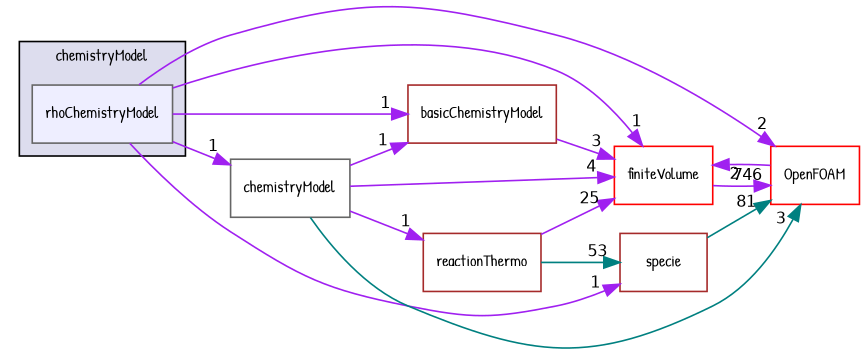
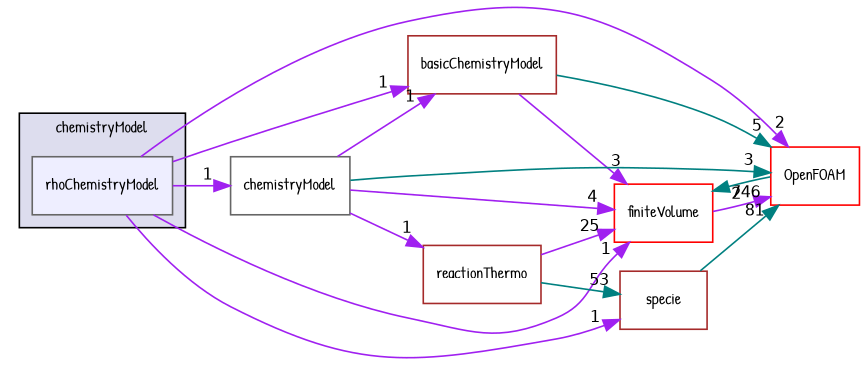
edge "basicChemistryModel" -> "OpenFOAM": added
edge "OpenFOAM" -> "finiteVolume": color purple -> teal
